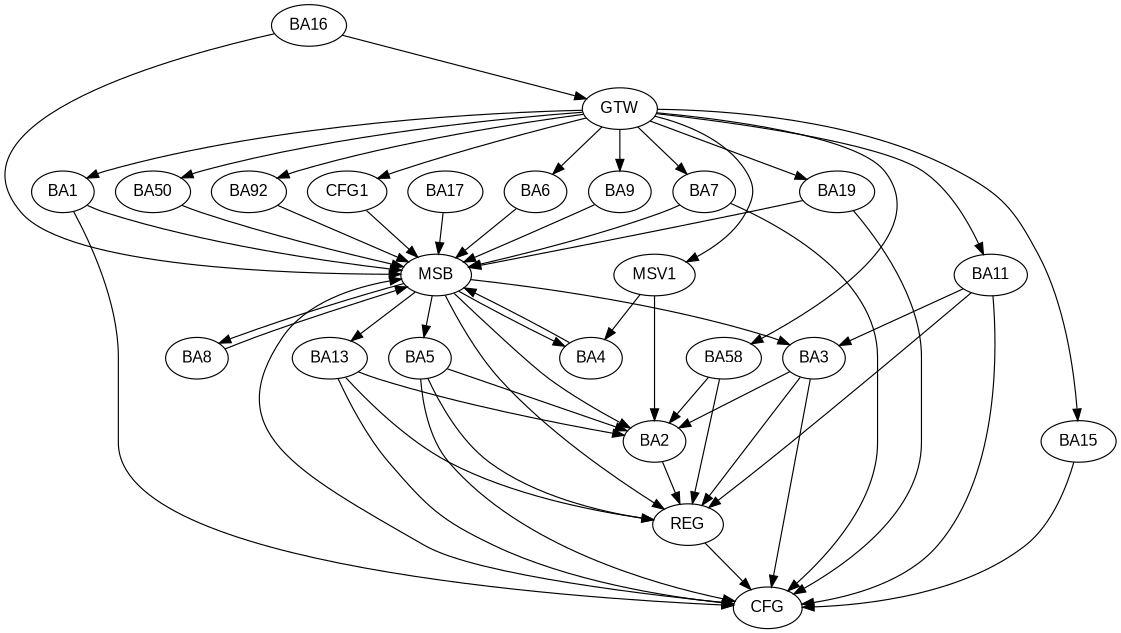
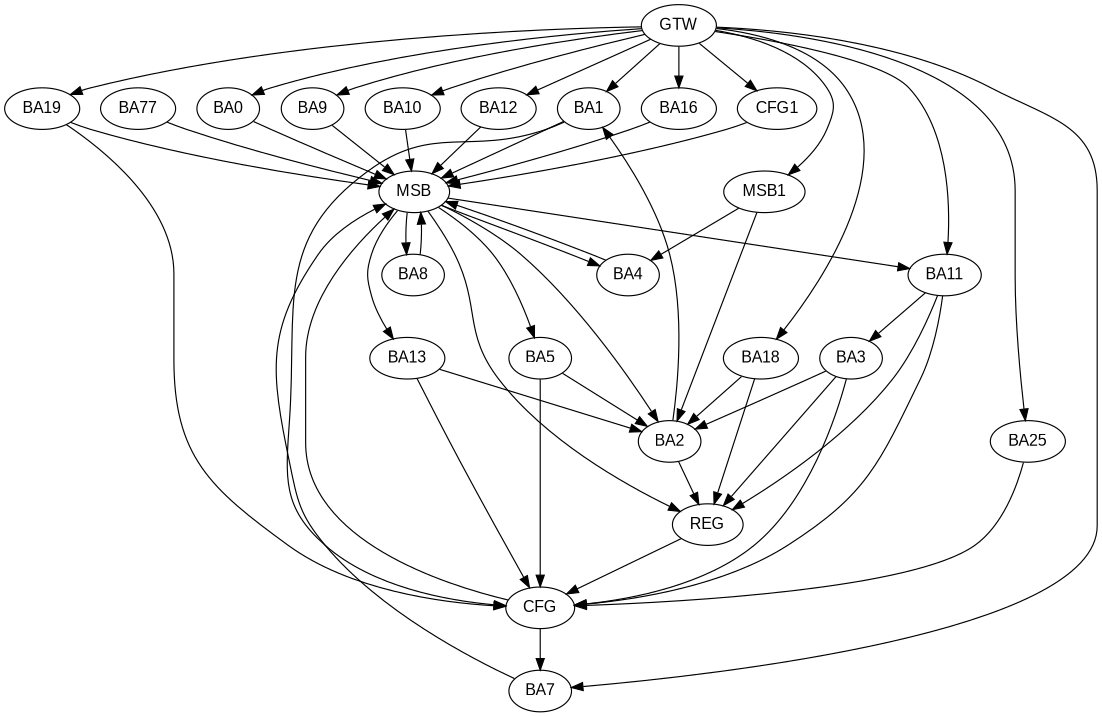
edge "BA16" -> "GTW": reversed
node "BA50": label "BA50" -> "BA10"
node "BA92": label "BA92" -> "BA12"
node "BA17": label "BA17" -> "BA77"
node "BA6": label "BA6" -> "BA0"
edge "BA2" -> "BA1": added
node "MSV1": label "MSV1" -> "MSB1"
edge "MSB" -> "BA3": now "MSB" -> "BA11"
node "BA58": label "BA58" -> "BA18"
edge "BA7" -> "CFG": reversed
node "BA15": label "BA15" -> "BA25"
edge "BA13" -> "REG": removed
edge "BA5" -> "REG": removed
